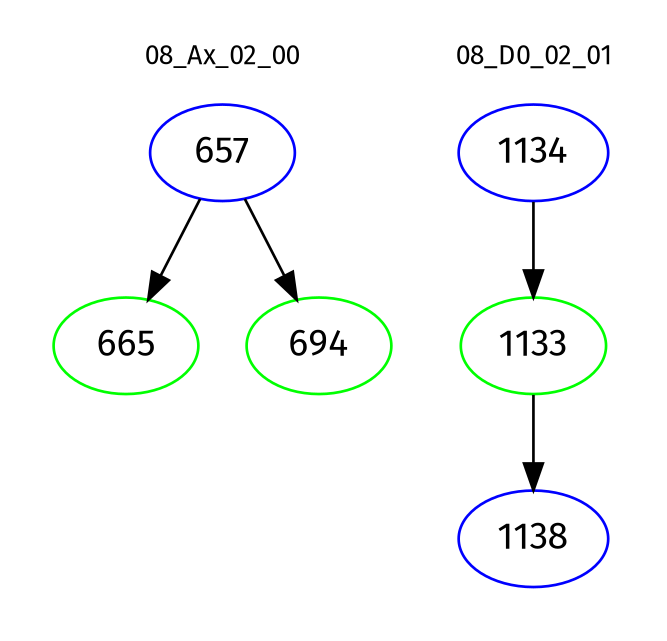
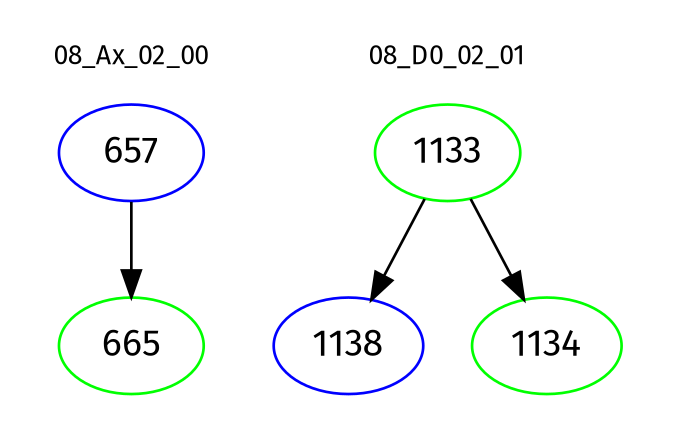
node "1134": color blue -> green
edge "1134" -> "1133": reversed
node "694": removed
